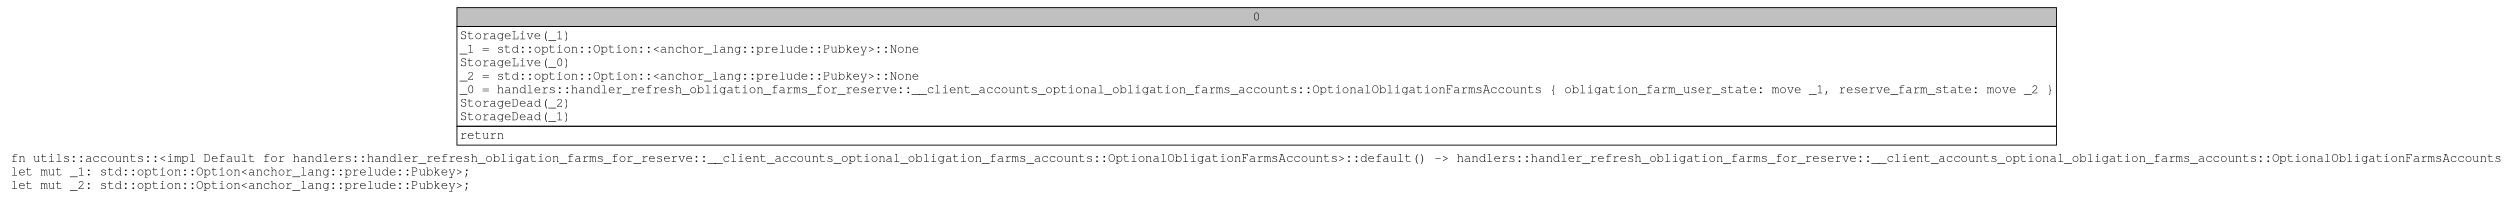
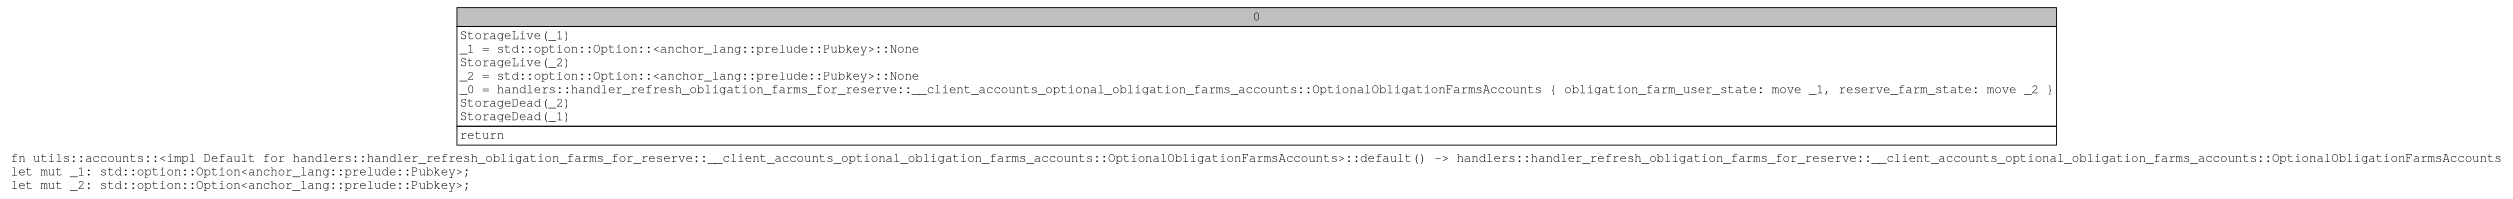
node "0": text "StorageLive(_0)" -> "StorageLive(_2)"
